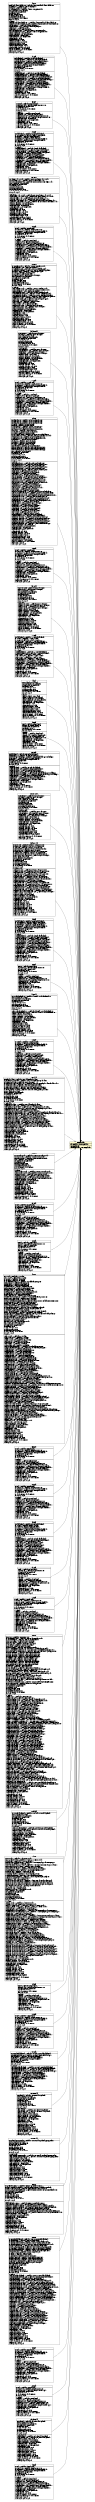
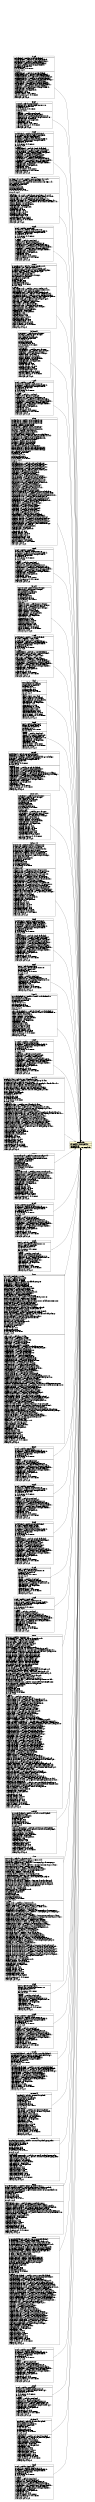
node "PRBFund": removed
node "Relatie": text "+ getSleutelVerzendend() : String" -> "+ getLocatieomschrijving() : String"
node "ADRADROSURel": text "+ setSoortEntiteit(setCode : String)" -> "+ setSoortEntiteit(value : String)"
